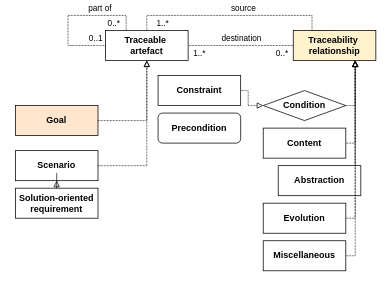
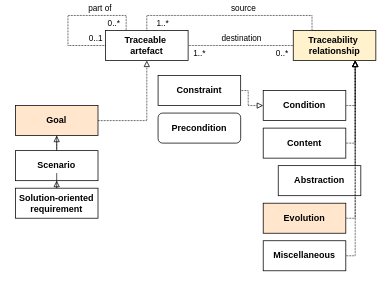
node "Condition": shape diamond -> rectangle
edge "Scenario" -> "Traceable artefact": now "Scenario" -> "Goal"
node "Evolution": fillcolor #ffffff -> #ffe6cc
